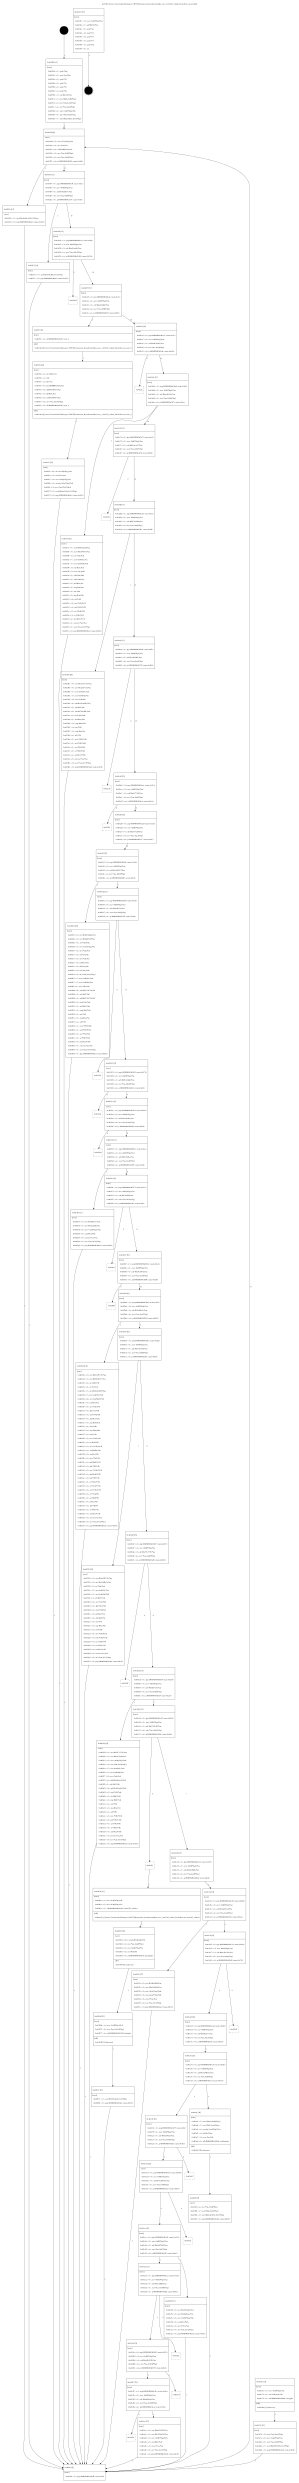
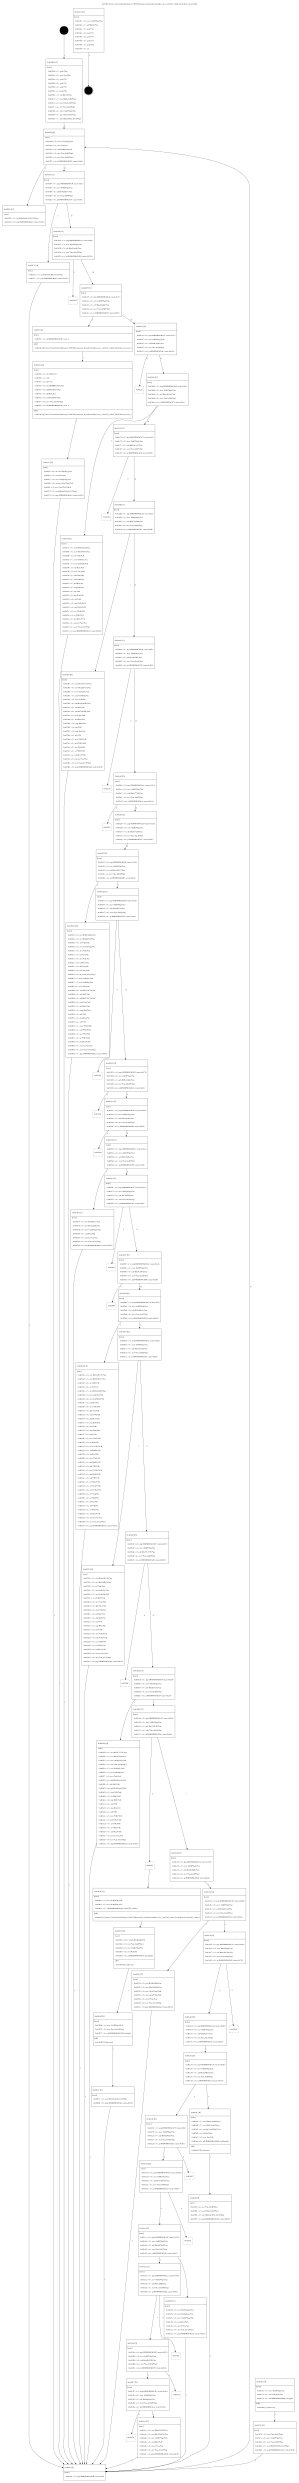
edge "0x40203e [12]" -> "0x4024e2 [5]": removed, label "1"
